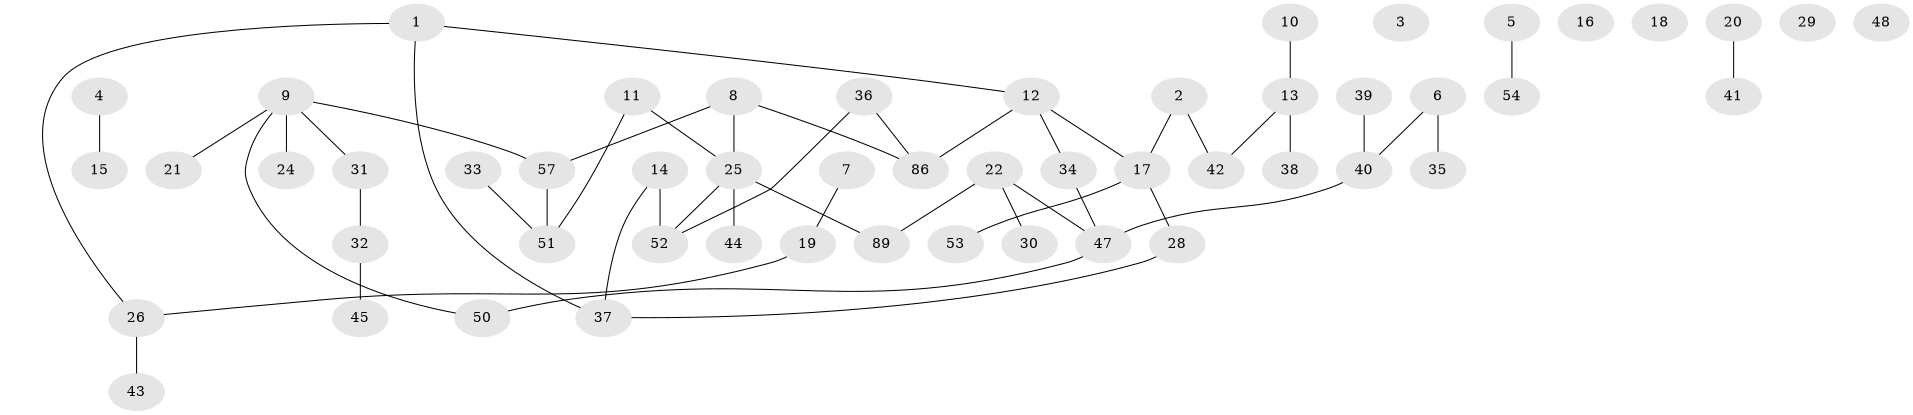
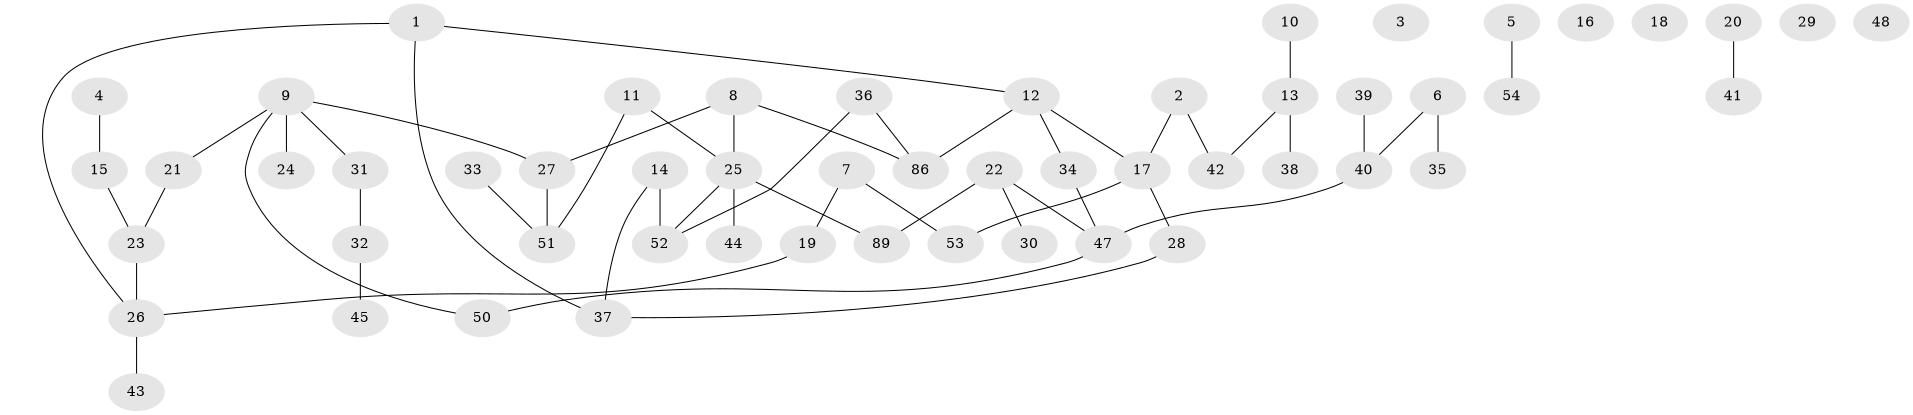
node "57": label "57" -> "27"
edge "7" -- "53": added
node "23": added
